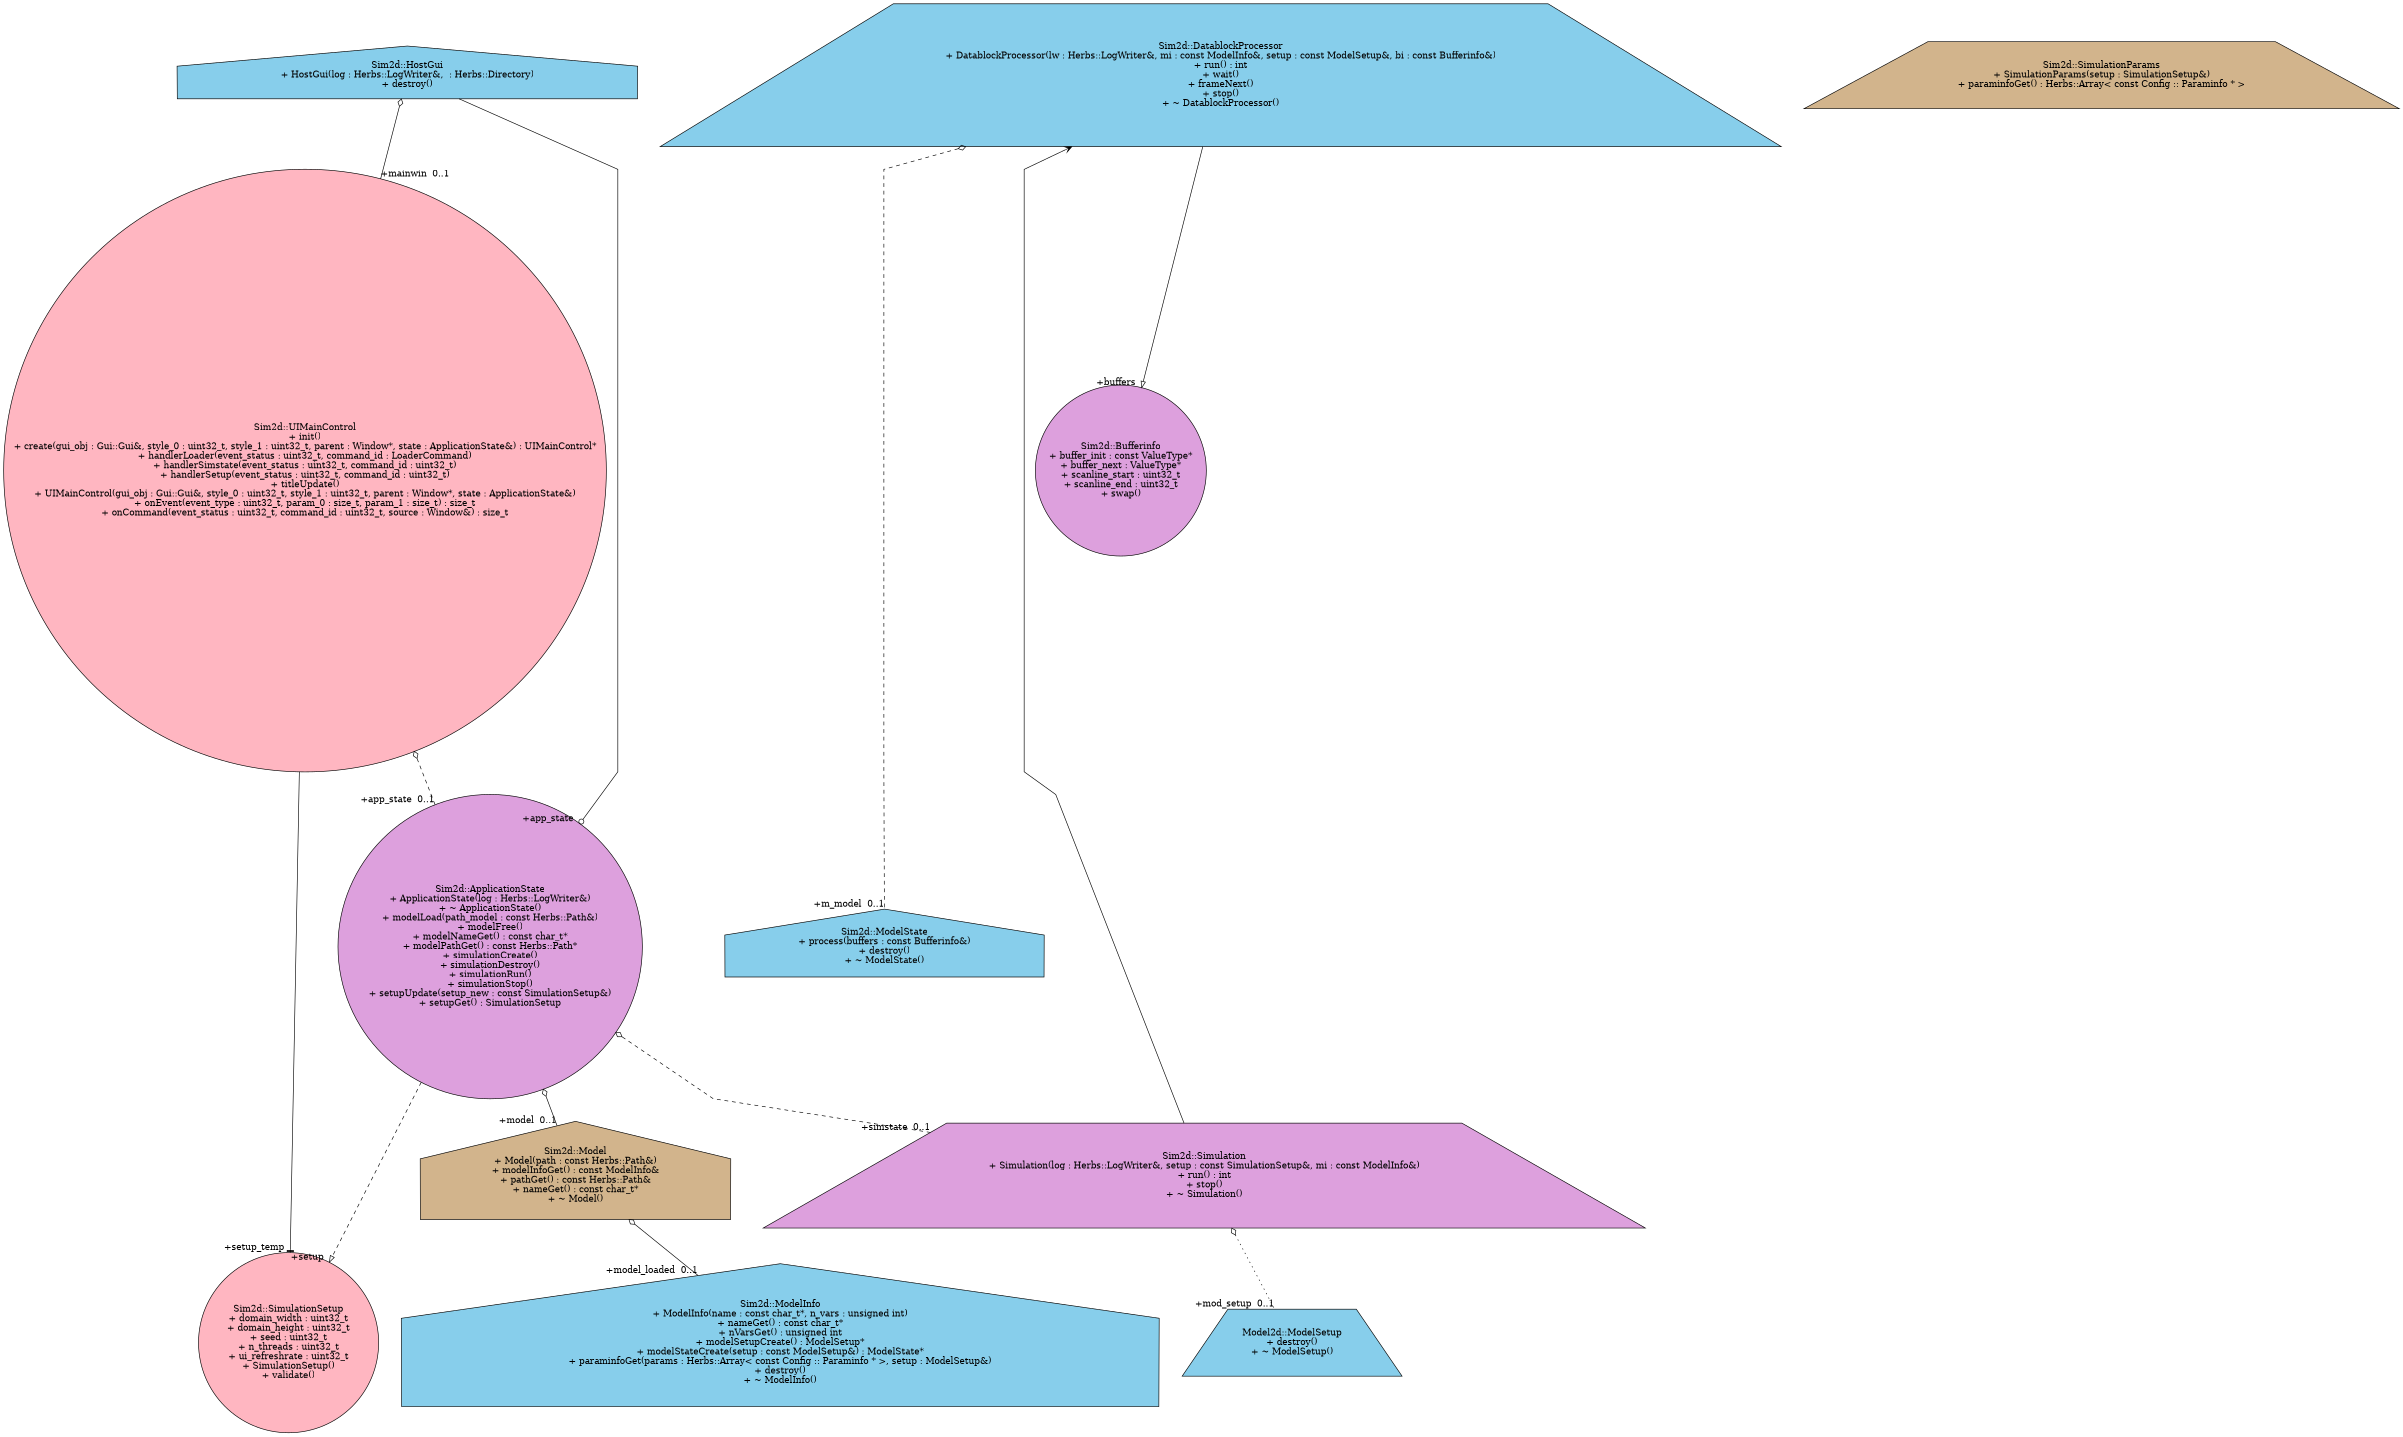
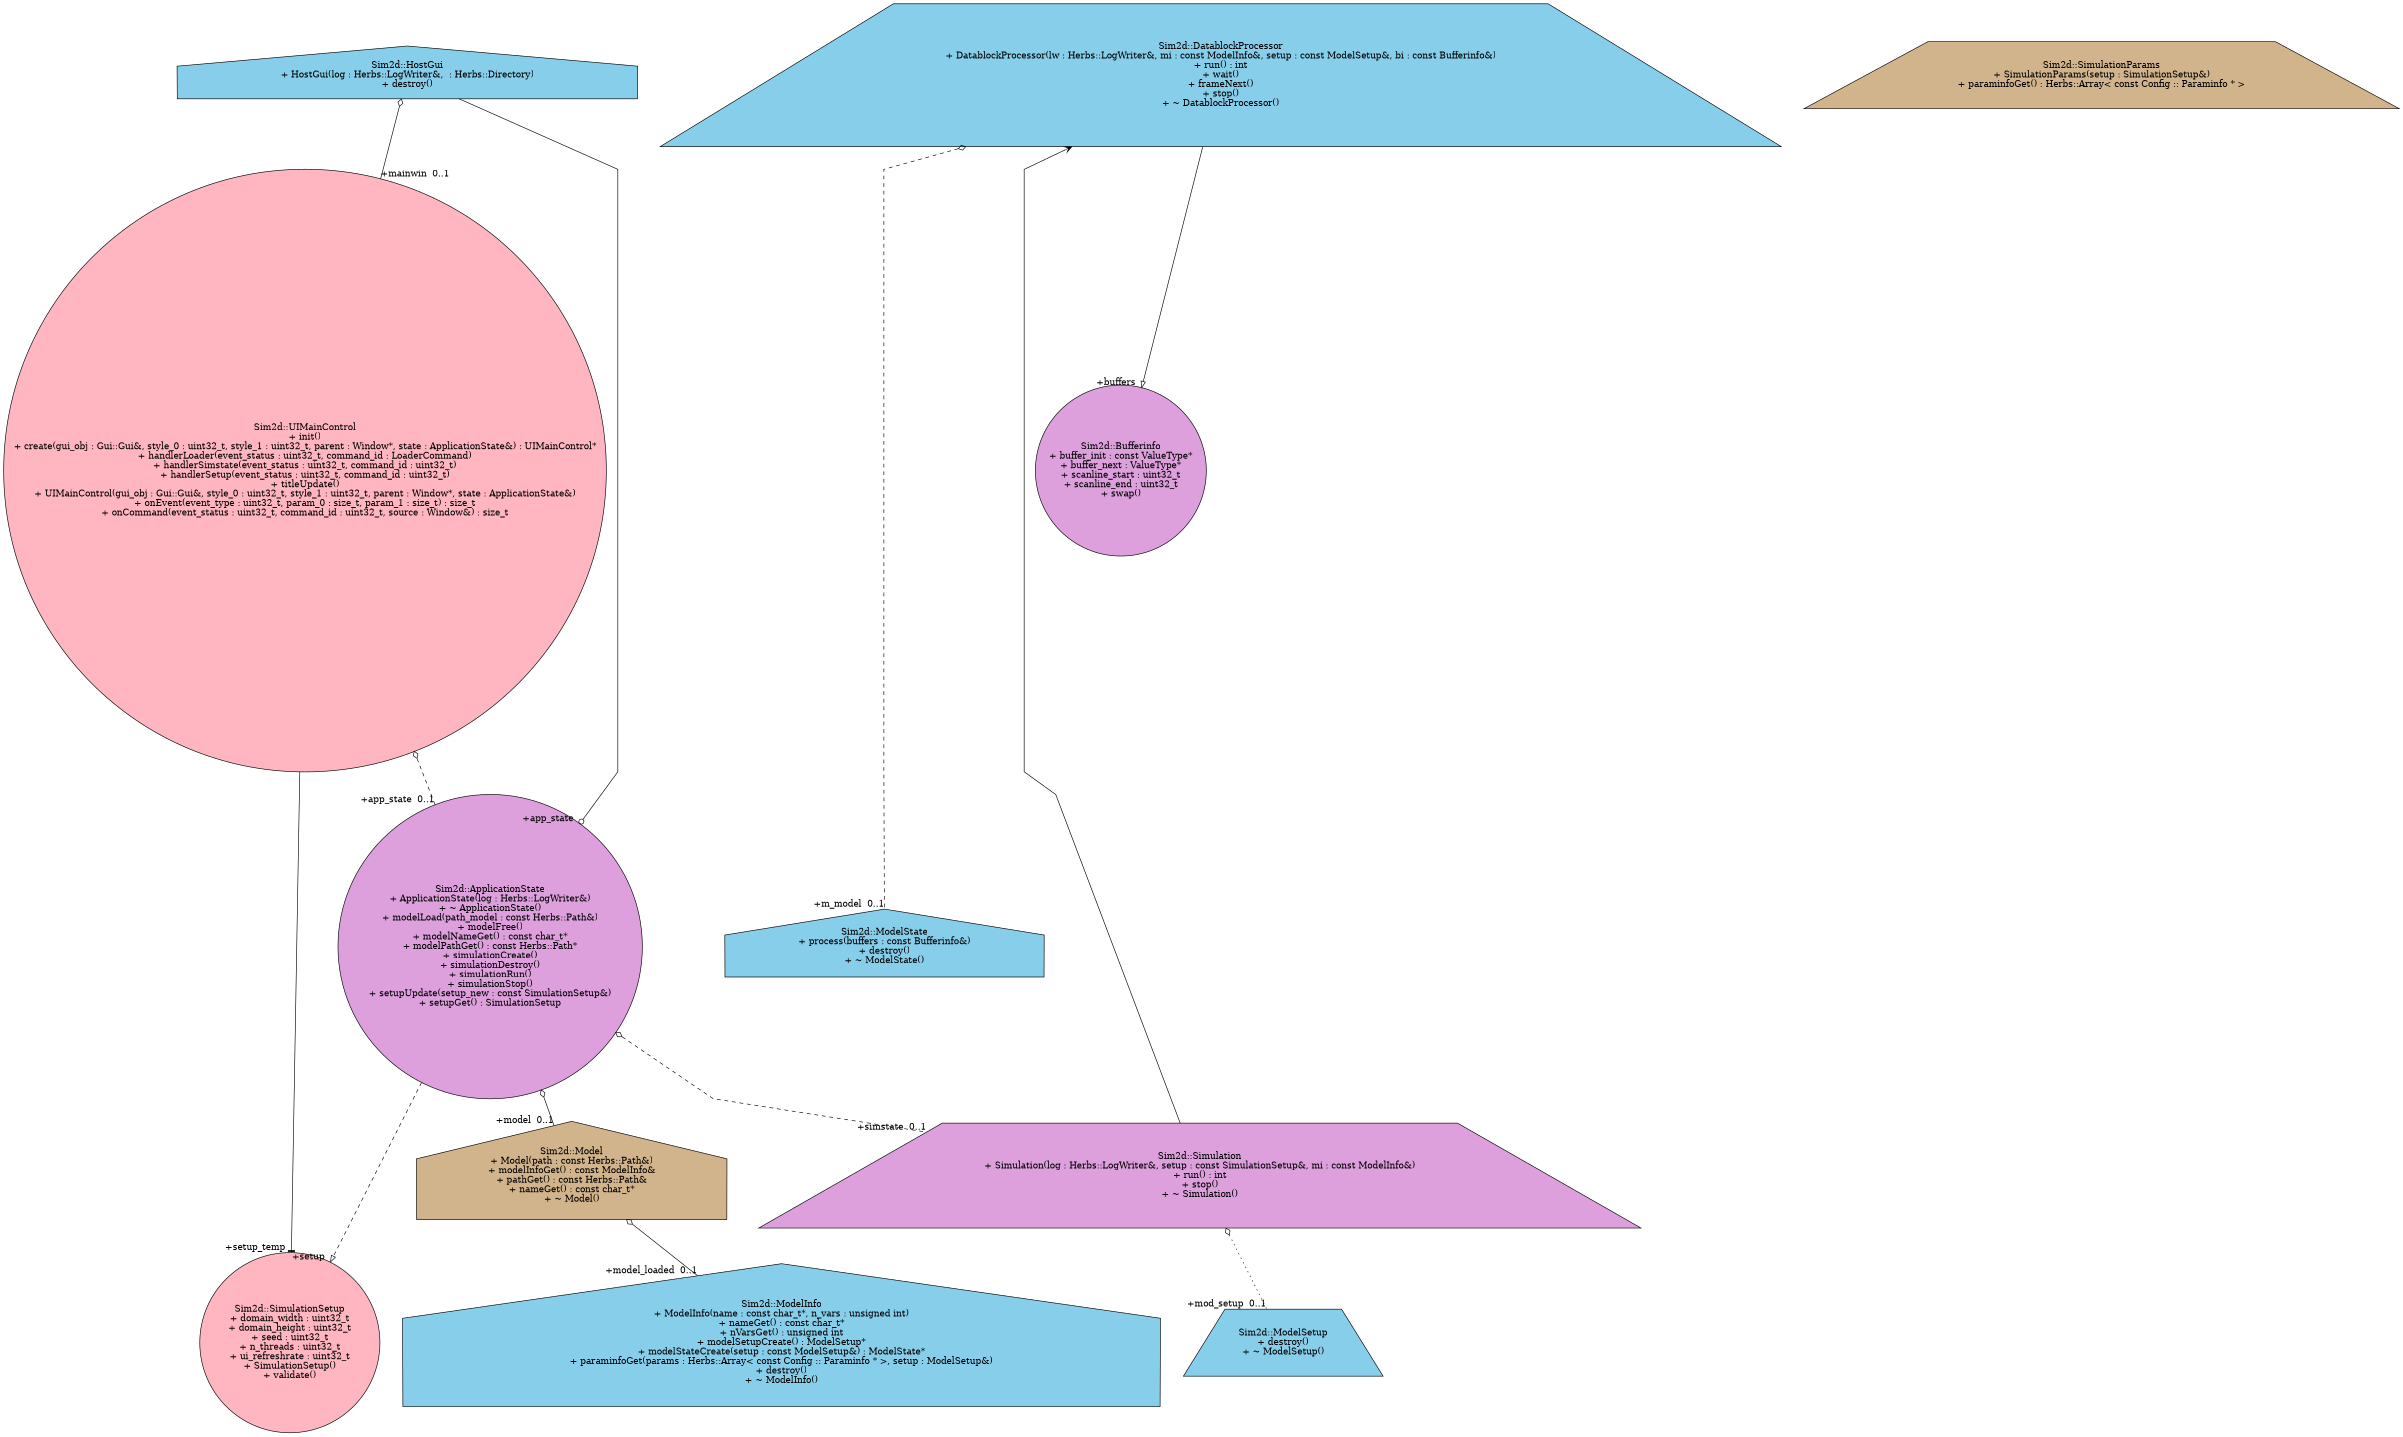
node "Model2d::ModelSetup + destroy() + ~ ModelSetup()": label "Model2d::ModelSetup + destroy() + ~ ModelSetup()" -> "Sim2d::ModelSetup + destroy() + ~ ModelSetup()"
